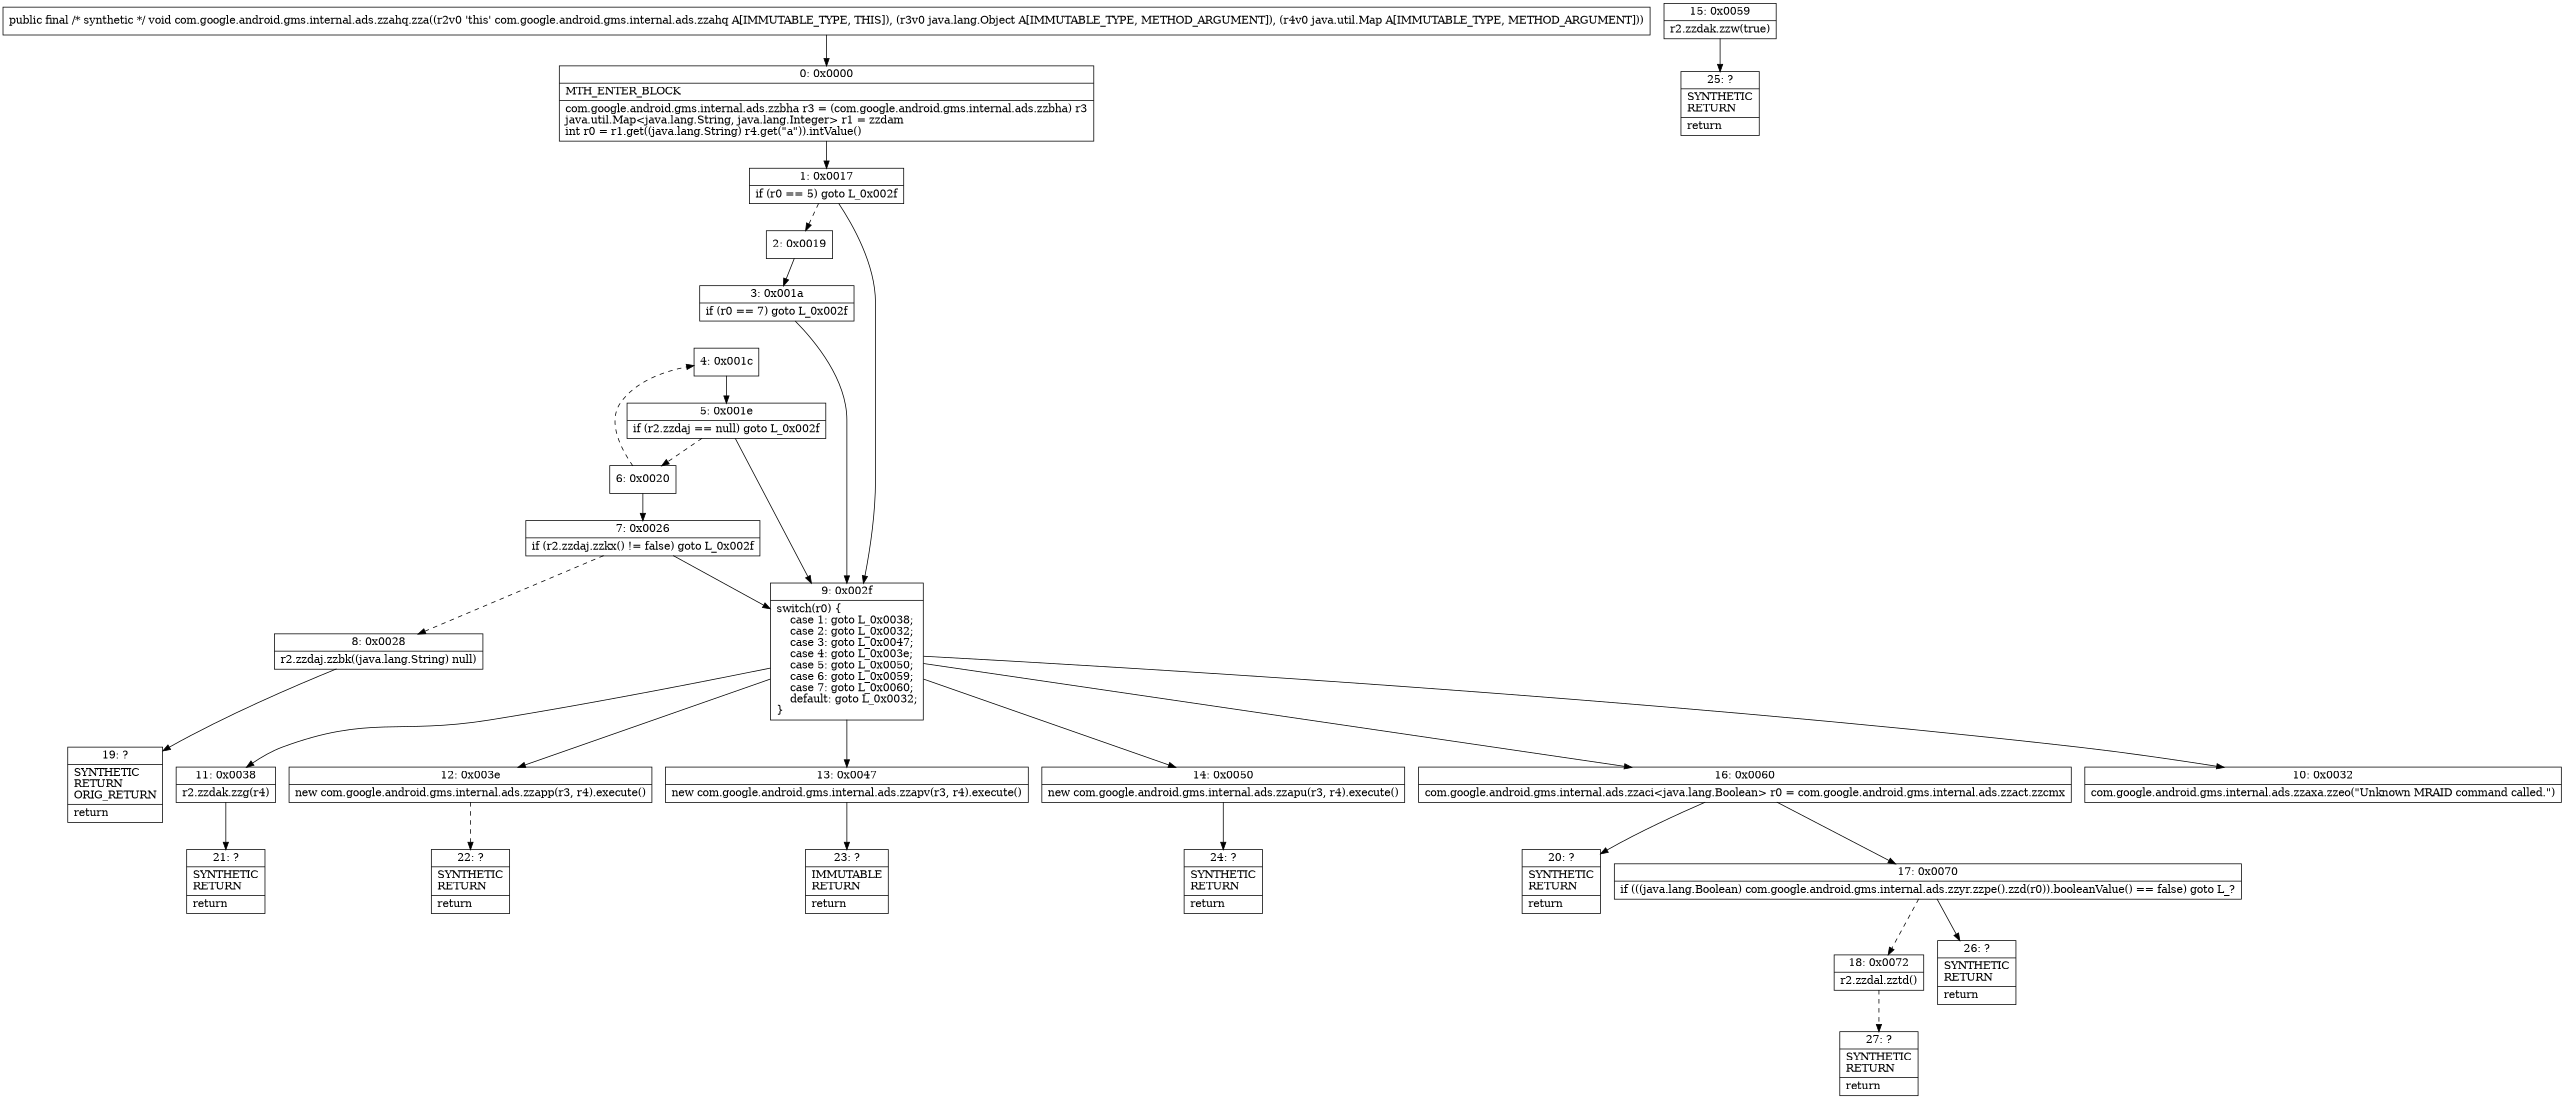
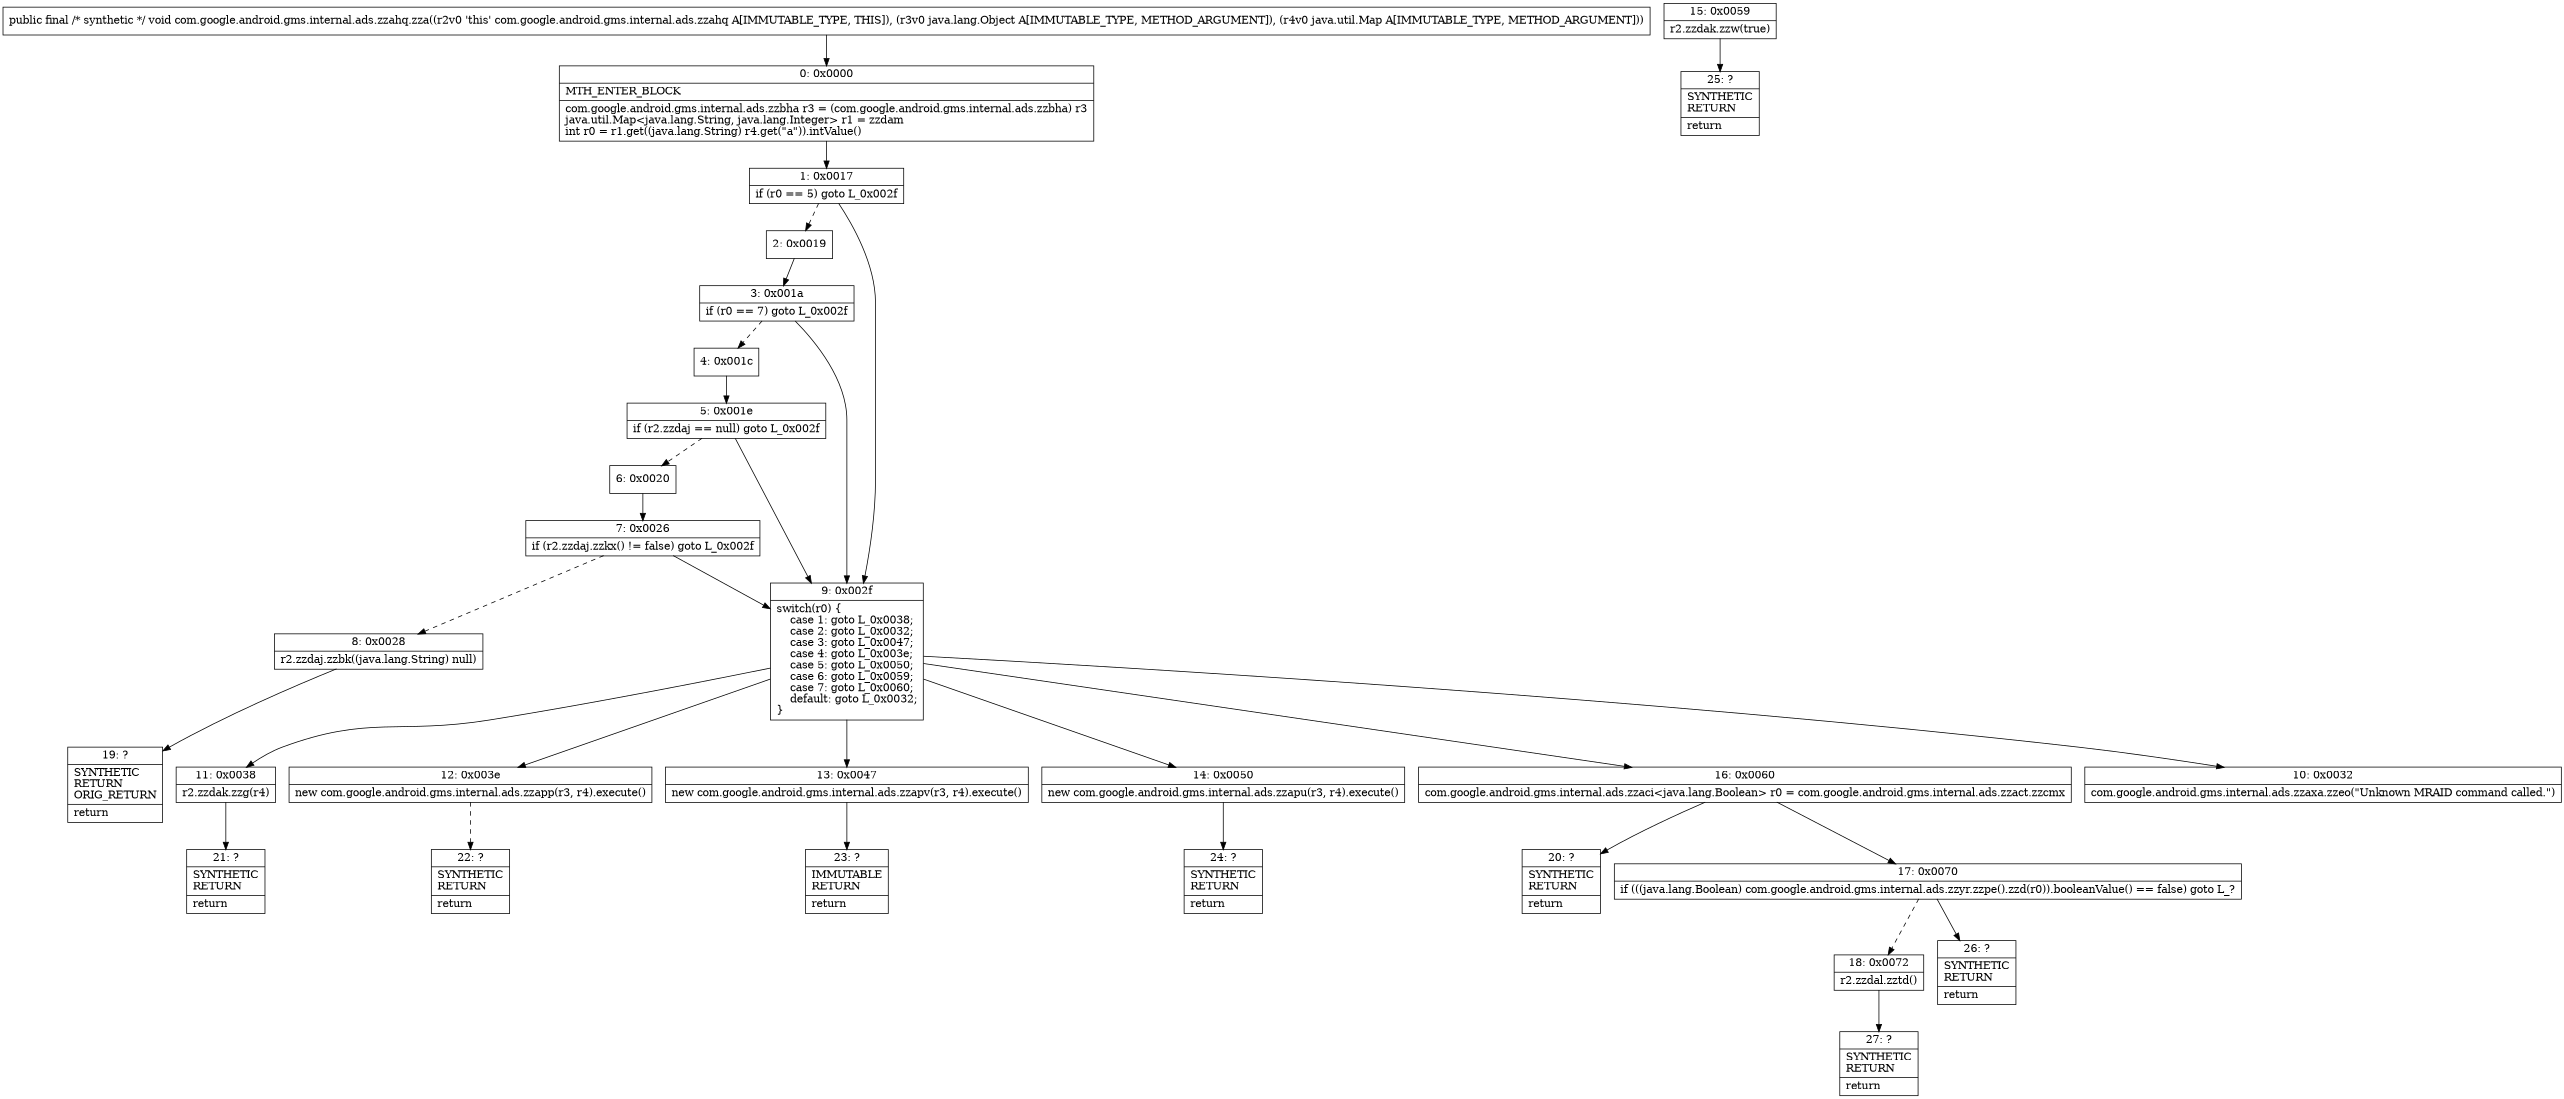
edge "6: 0x0020" -> "4: 0x001c": now "3: 0x001a" -> "4: 0x001c"
edge "18: 0x0072" -> "27: ?": style dashed -> solid
